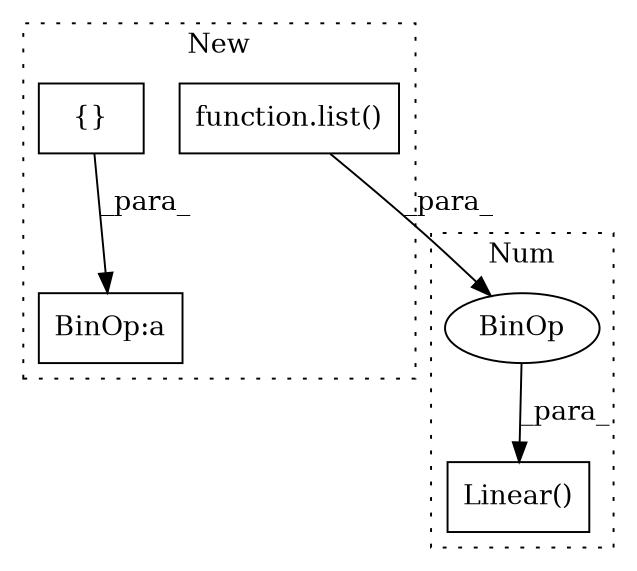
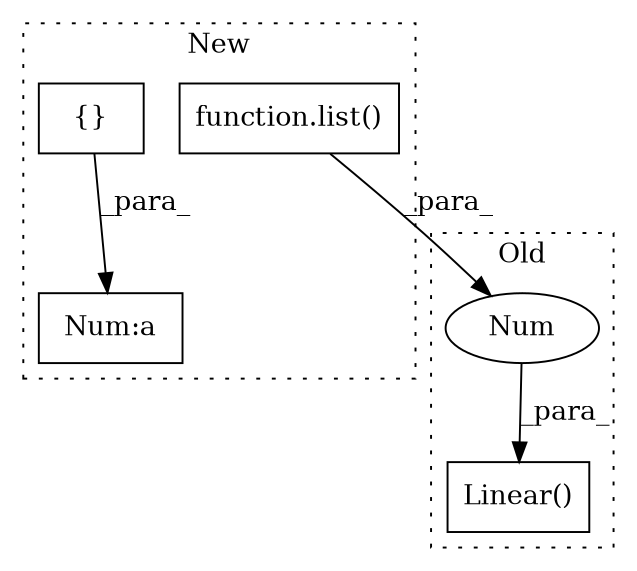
cluster "Num": label "Num" -> "Old"
node "BinOp:a": label "BinOp:a" -> "Num:a"
node "BinOp": label "BinOp" -> "Num"
